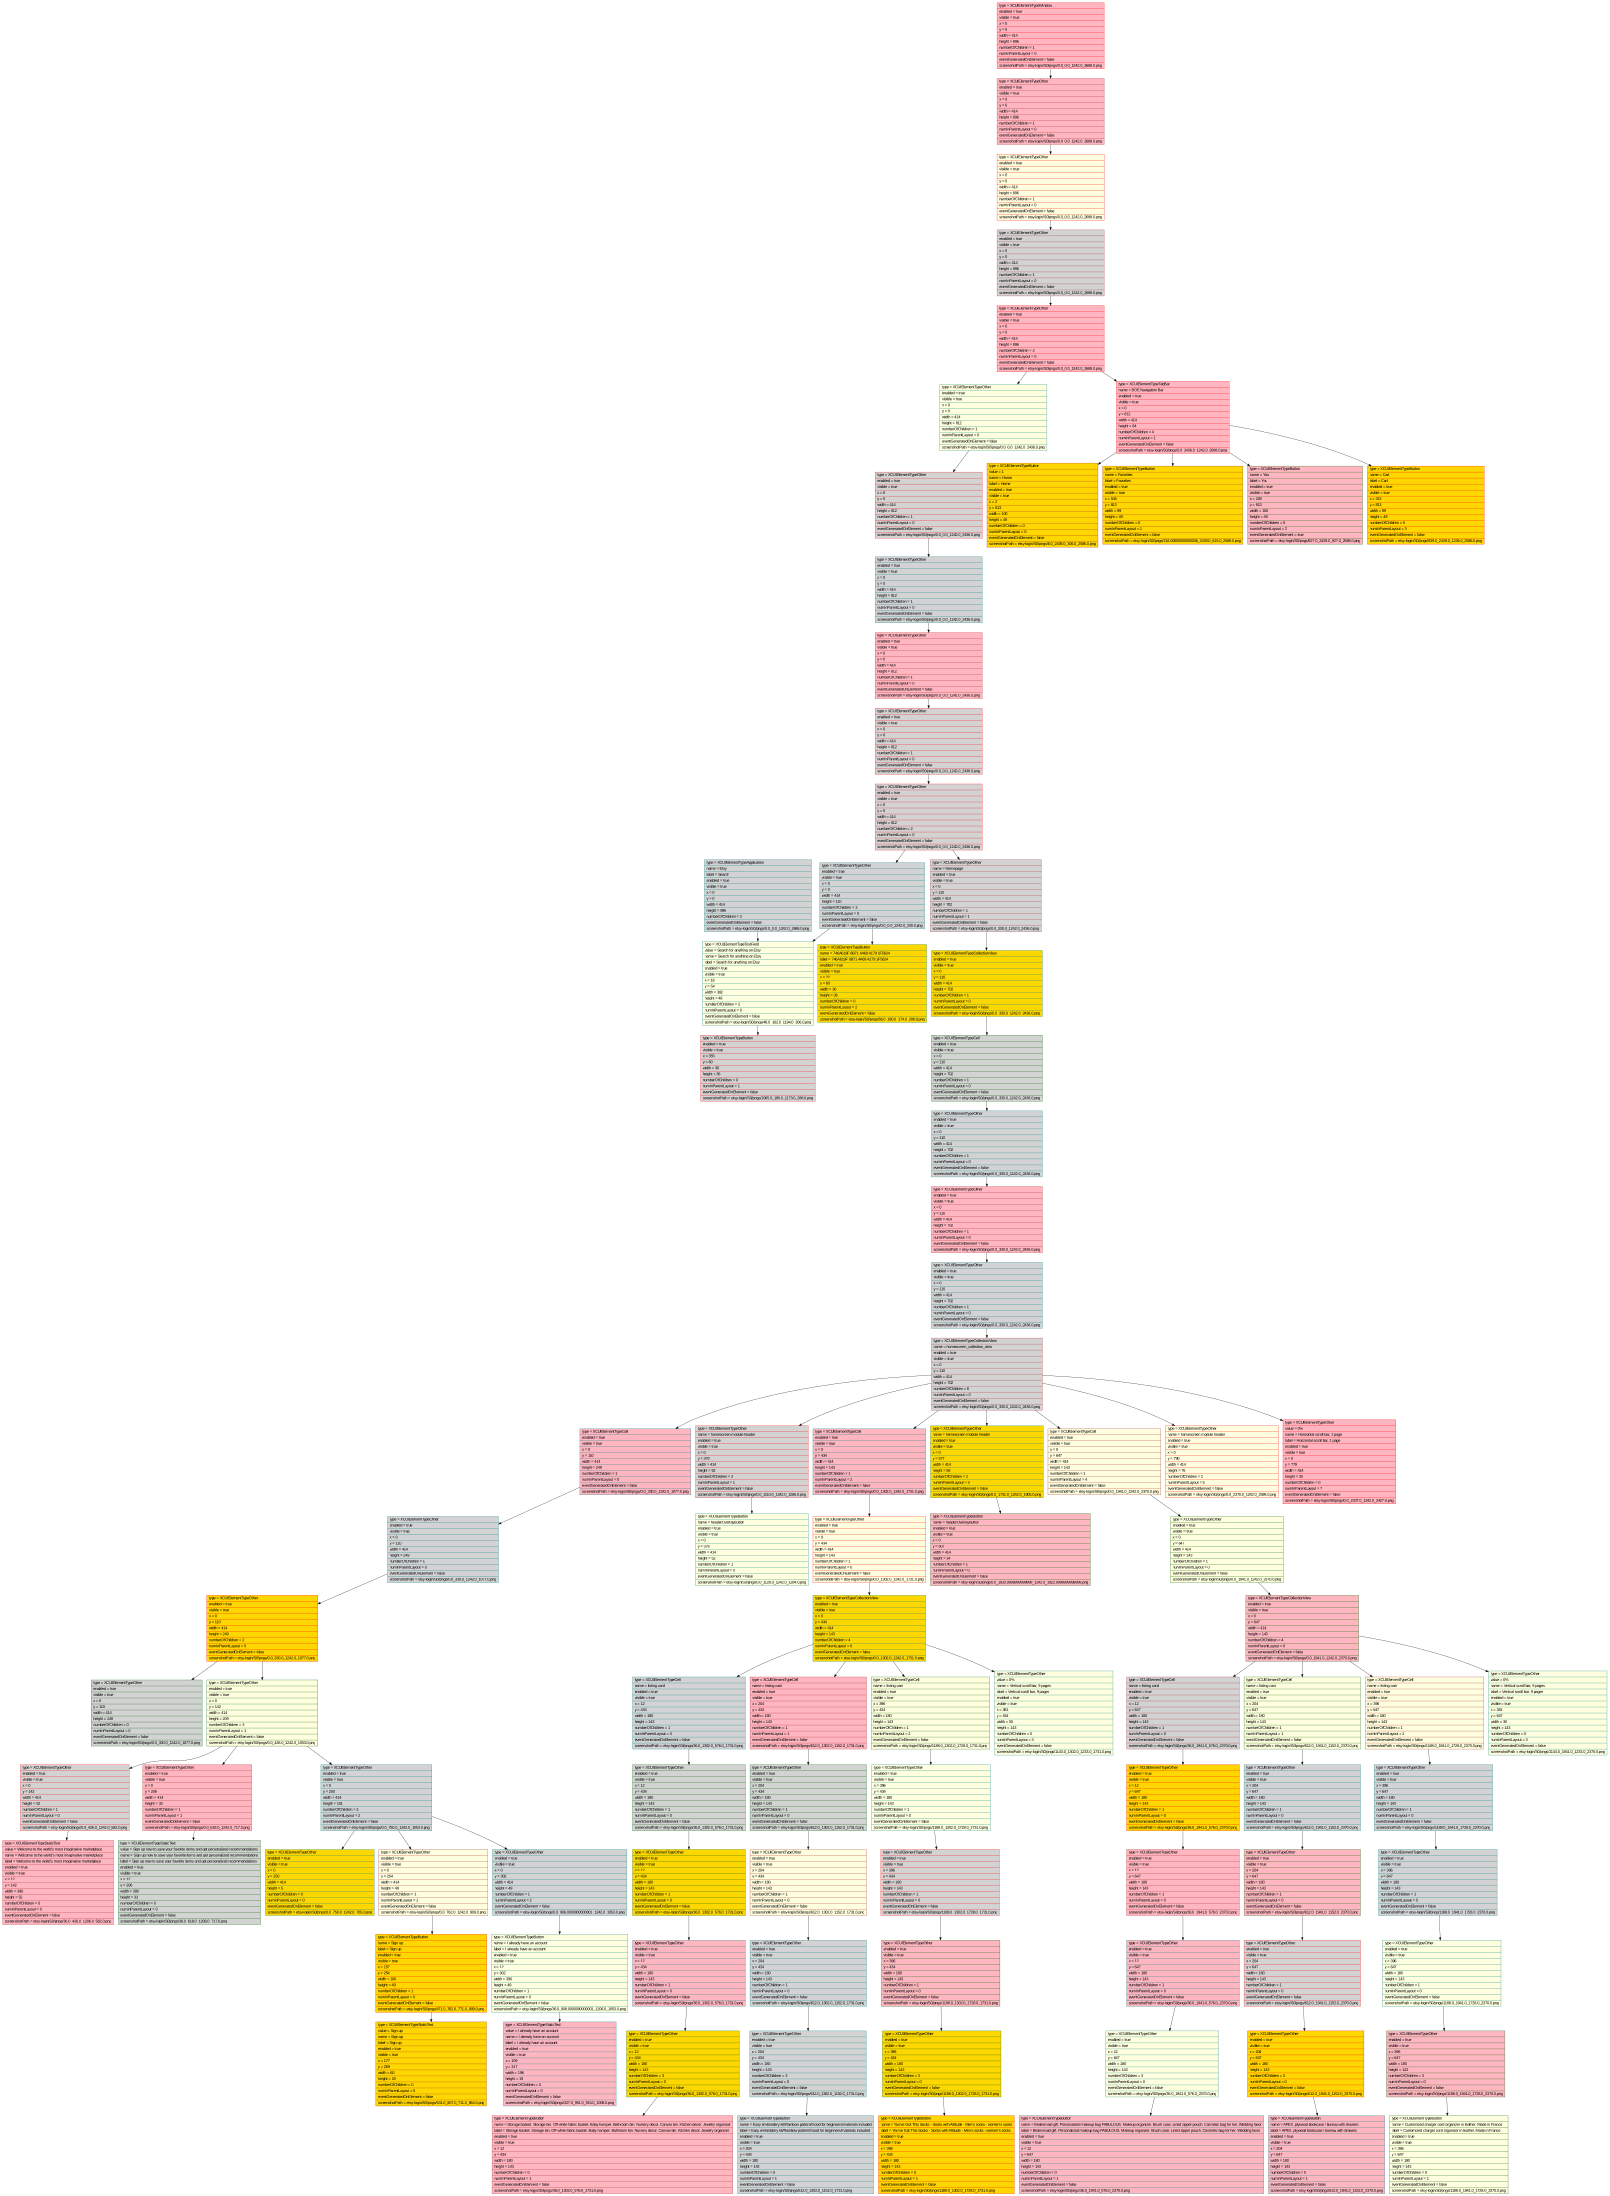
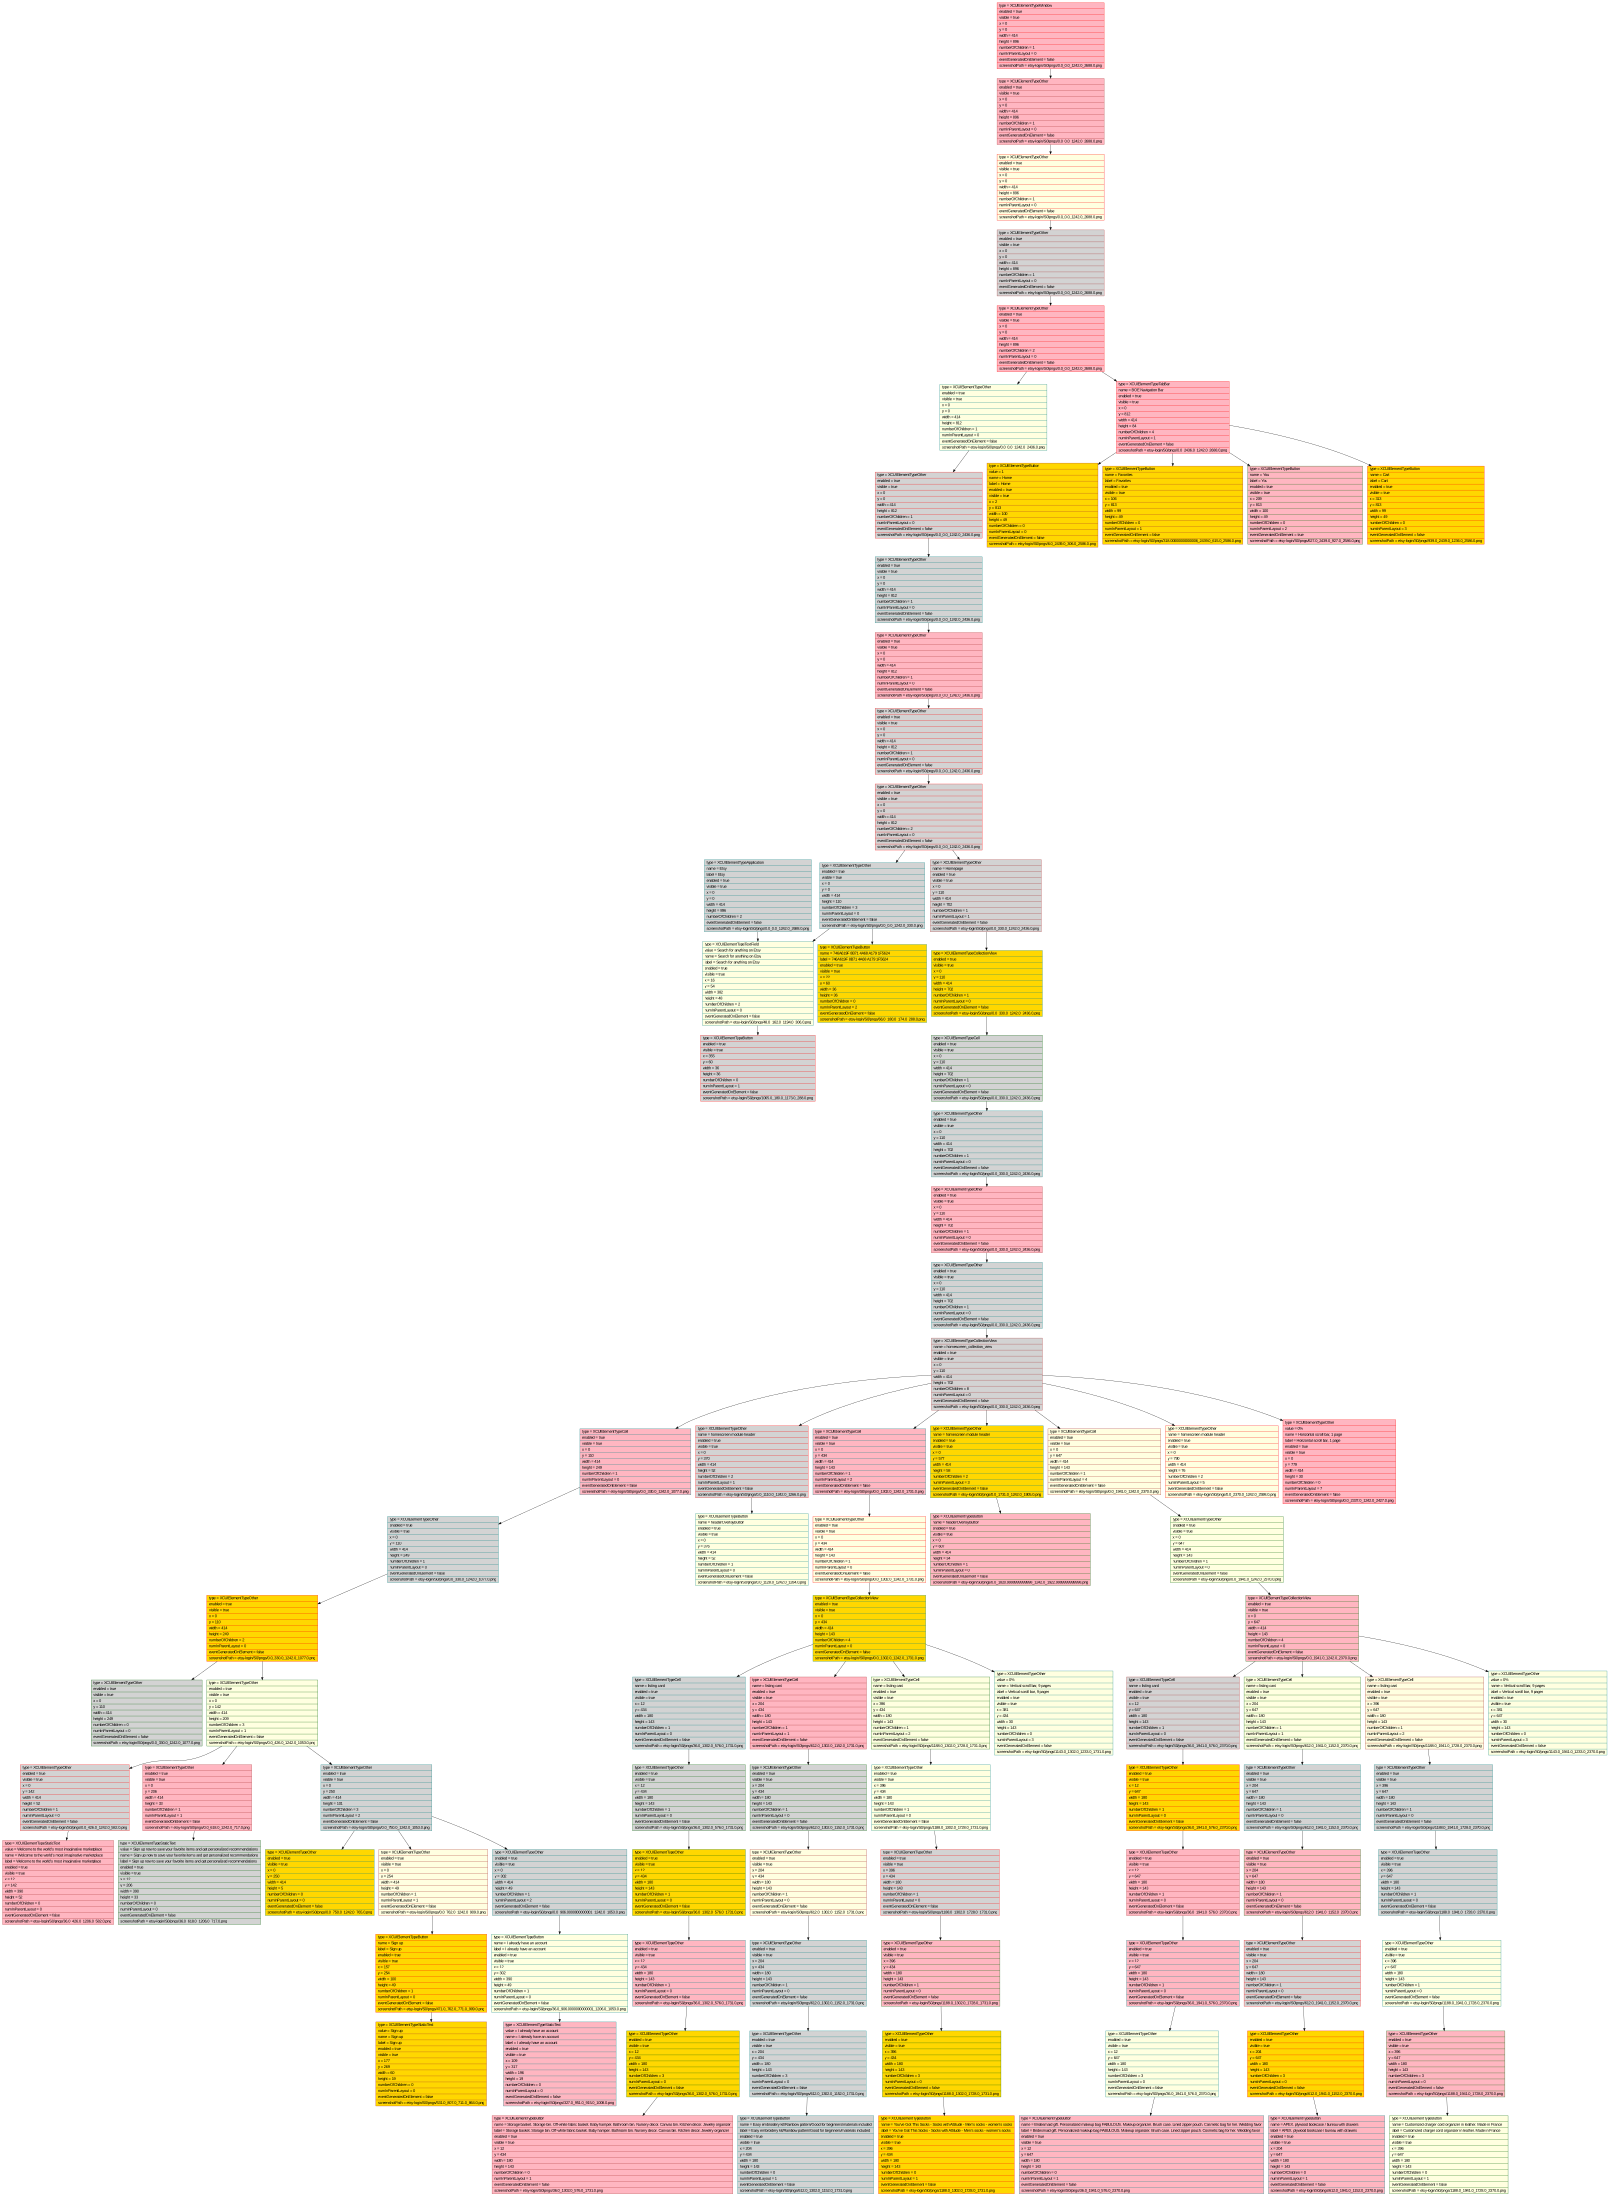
node "type = XCUIElementTypeApplication": text "label = Search" -> "label = Etsy"
